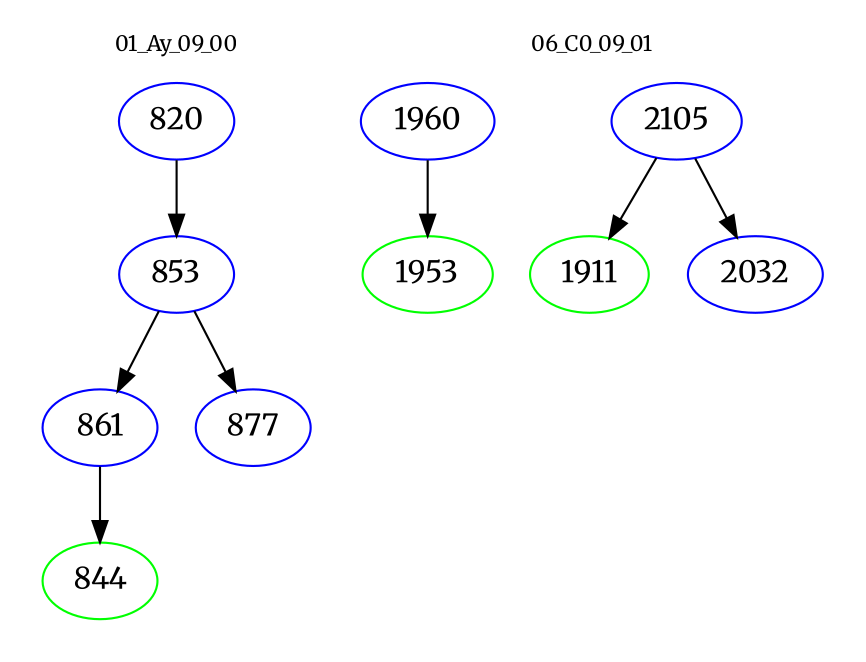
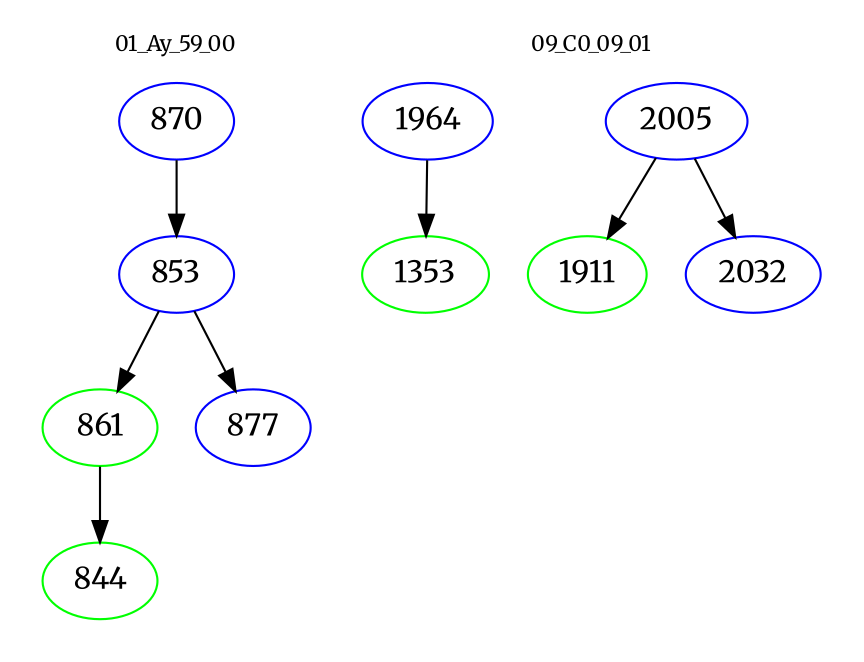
cluster "01_Ay_09_00": label "01_Ay_09_00" -> "01_Ay_59_00"
cluster "06_C0_09_01": label "06_C0_09_01" -> "09_C0_09_01"
node "820": label "820" -> "870"
node "1960": label "1960" -> "1964"
node "2105": label "2105" -> "2005"
node "1953": label "1953" -> "1353"
node "861": color blue -> green
